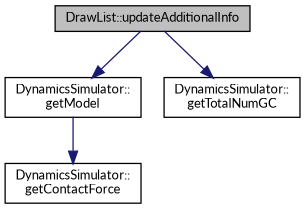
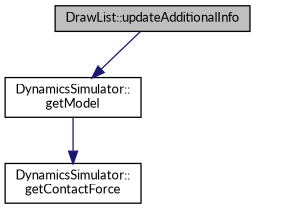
node "DynamicsSimulator:: getTotalNumGC": removed
